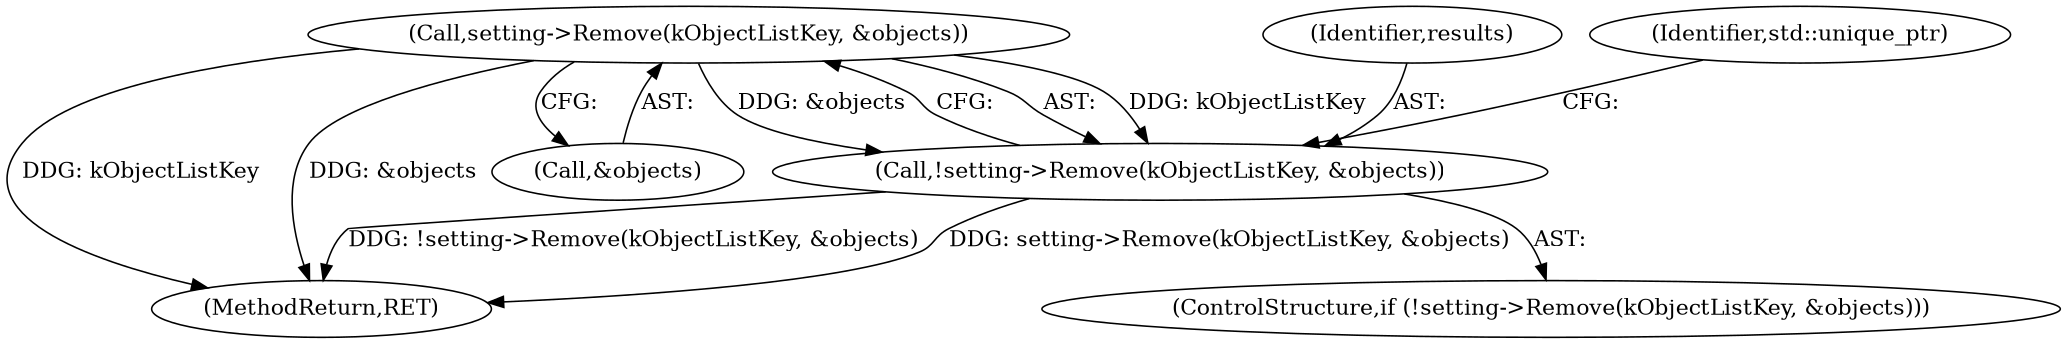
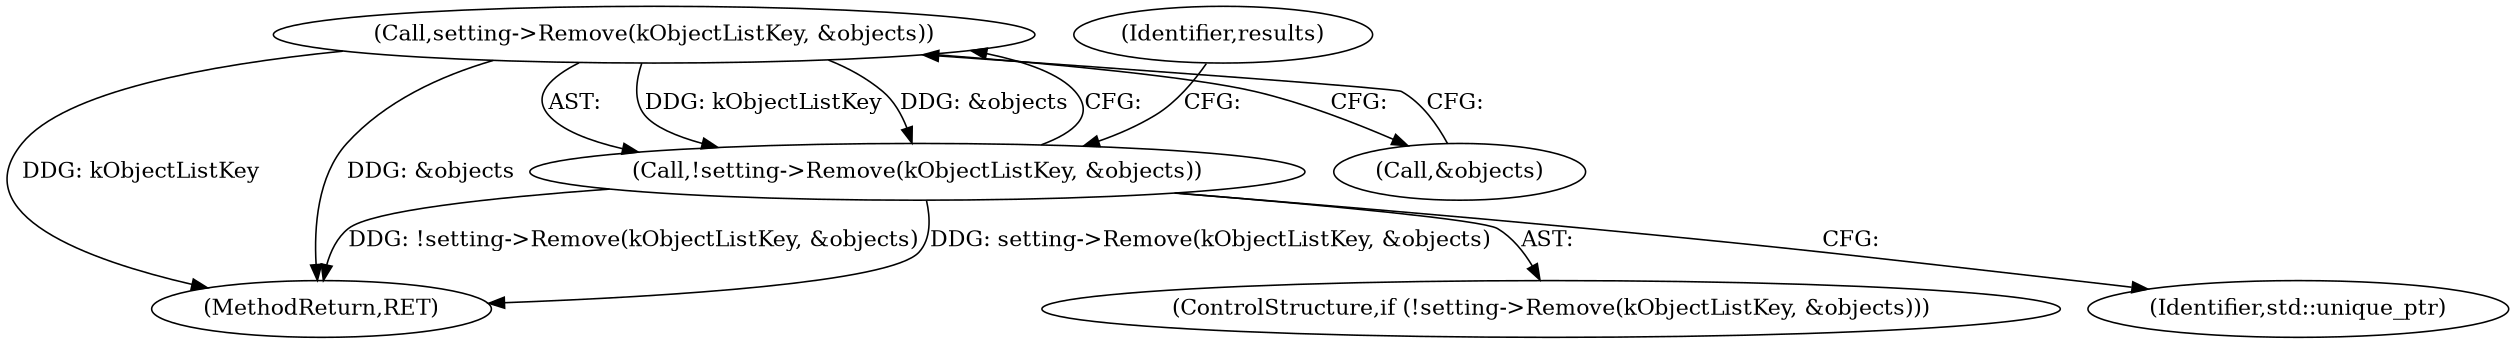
edge "(Call,&objects)" -> "(Call,setting->Remove(kObjectListKey, &objects))": label "AST: " -> "CFG: "
edge "(Identifier,results)" -> "(Call,!setting->Remove(kObjectListKey, &objects))": label "AST: " -> "CFG: "
edge "(Identifier,std::unique_ptr)" -> "(Call,!setting->Remove(kObjectListKey, &objects))": reversed
